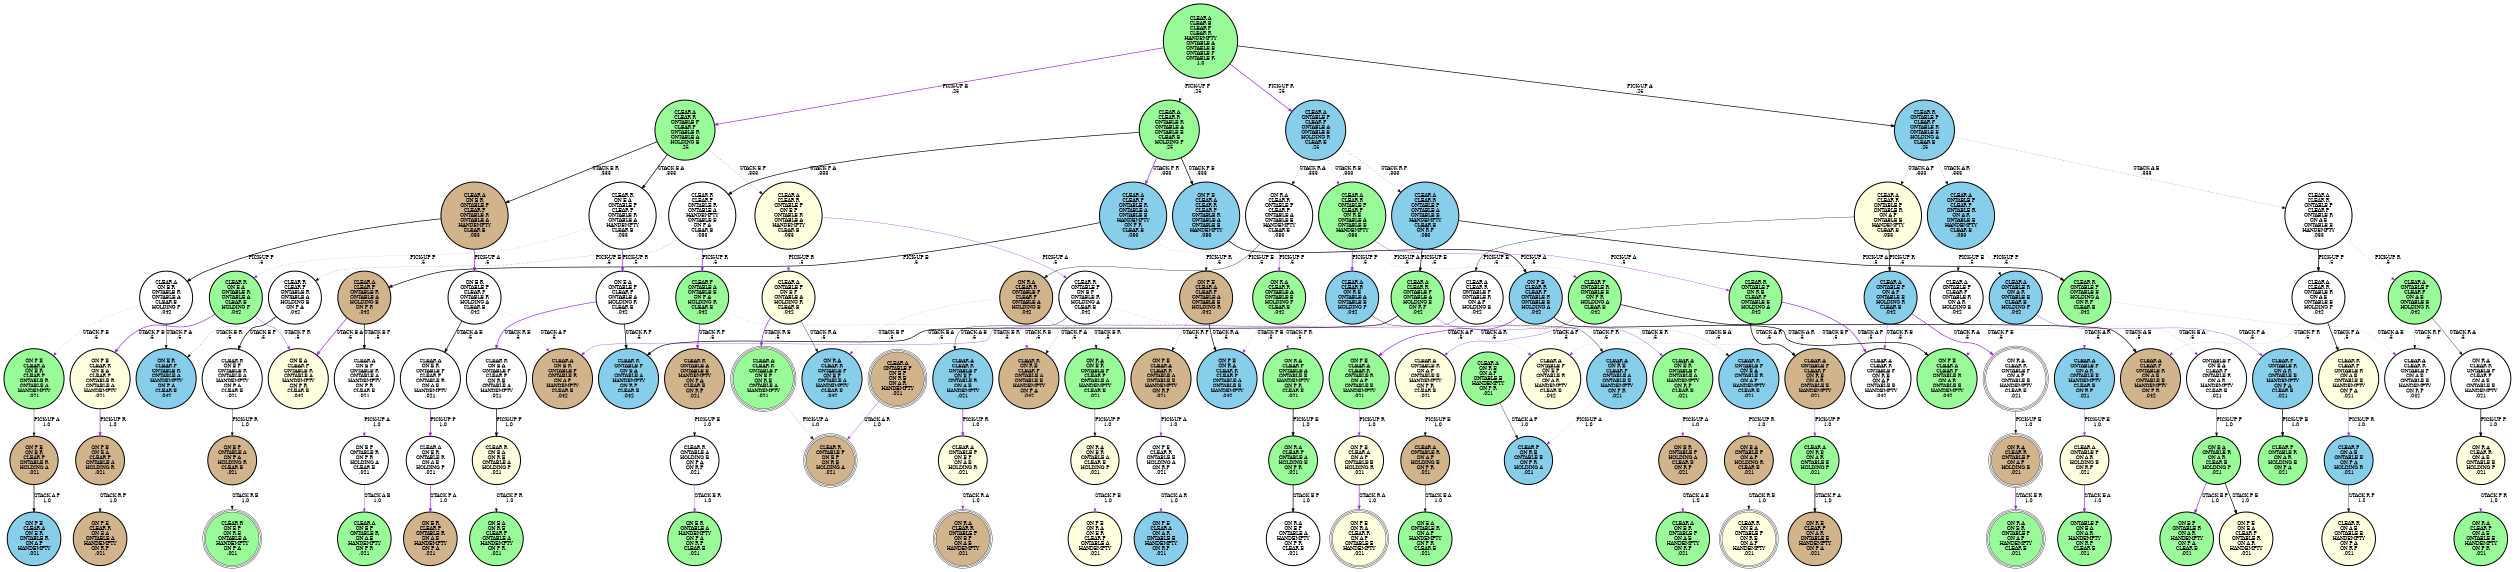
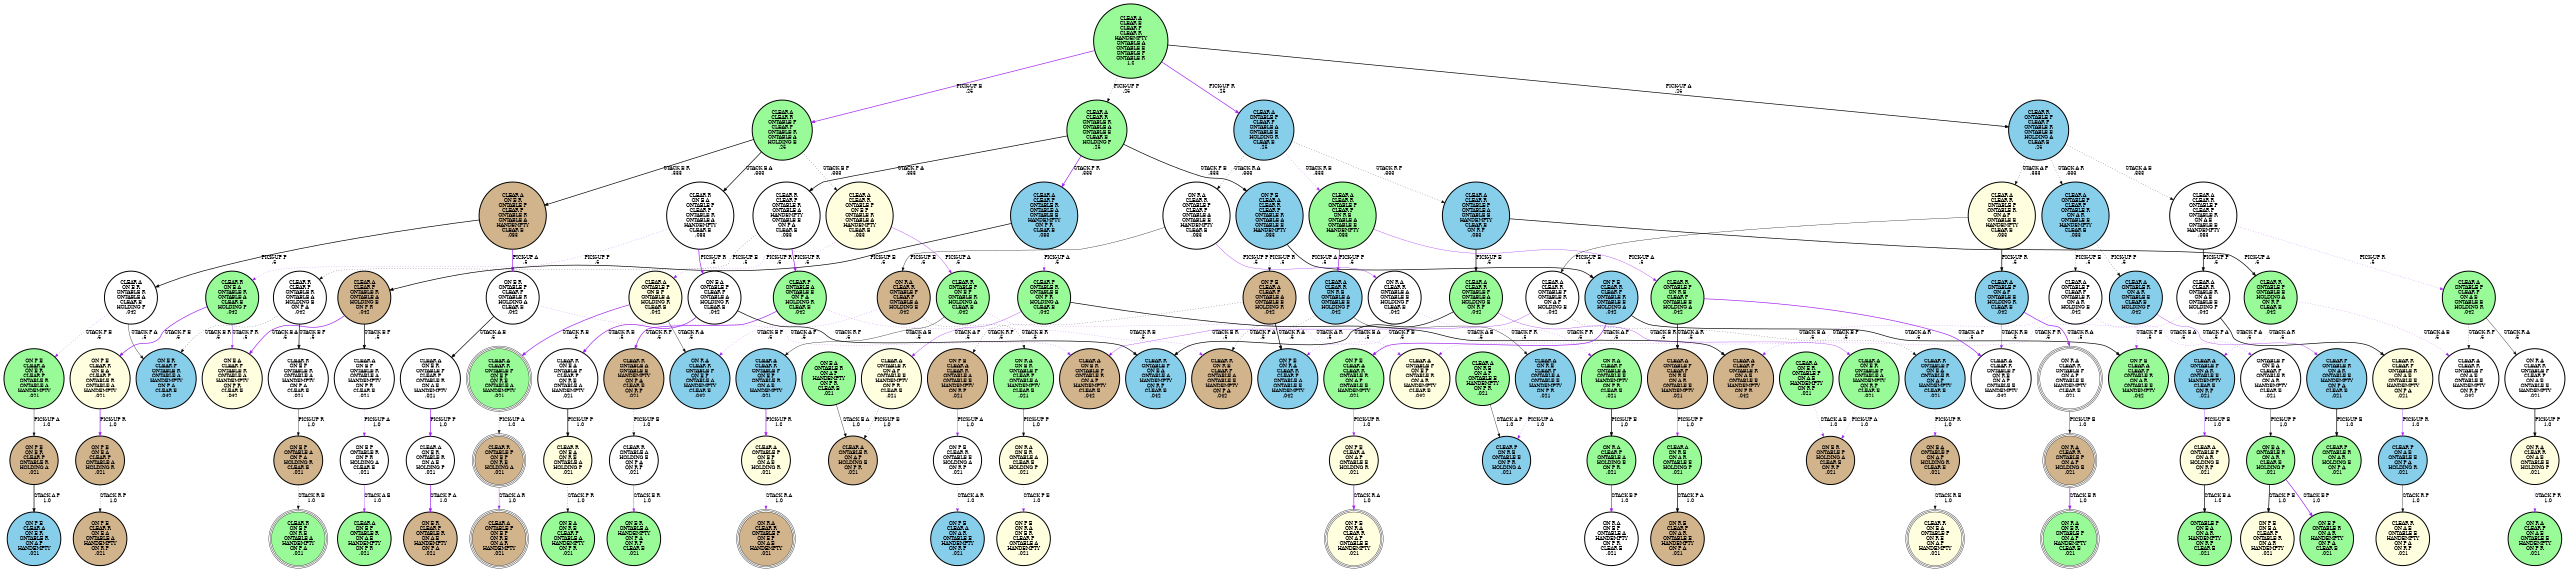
node "CLEAR R ONTABLE P ON E P ONTABLE R HOLDING A CLEAR E .042": fillcolor white -> palegreen
node "ON R A CLEAR R ONTABLE A ONTABLE E HOLDING P CLEAR E .042": fillcolor palegreen -> white
edge "CLEAR A ONTABLE P ON E P ON R E ON A R HANDEMPTY .021" -> "CLEAR R ONTABLE P ON E P ON R E HOLDING A .021": reversed
edge "ON R A CLEAR P ONTABLE A HOLDING E ON P R .021" -> "ON R A ON E P ONTABLE A HANDEMPTY ON P R CLEAR E .021": color black -> purple
edge "CLEAR A ONTABLE R ON A P HOLDING E ON P R .021" -> "ON E A ONTABLE R ON A P HANDEMPTY ON P R CLEAR E .021": reversed
edge "ON E R ONTABLE P HOLDING A CLEAR E ON R P .021" -> "CLEAR A ON E R ONTABLE P ON A E HANDEMPTY ON R P .021": reversed
edge "CLEAR A ONTABLE P ON A R HOLDING E ON R P .021" -> "ONTABLE P ON E A ON A R HANDEMPTY ON R P CLEAR E .021": color purple -> black
